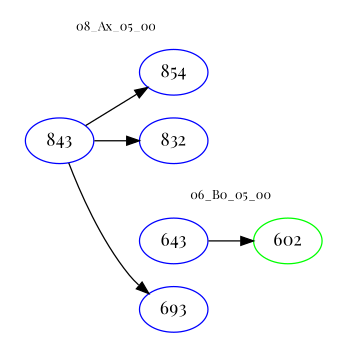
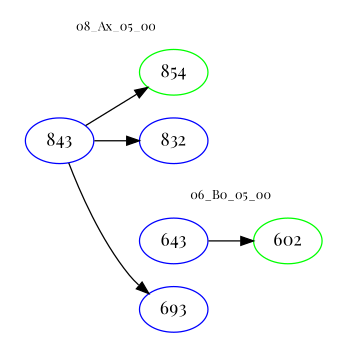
node "854": color blue -> green
